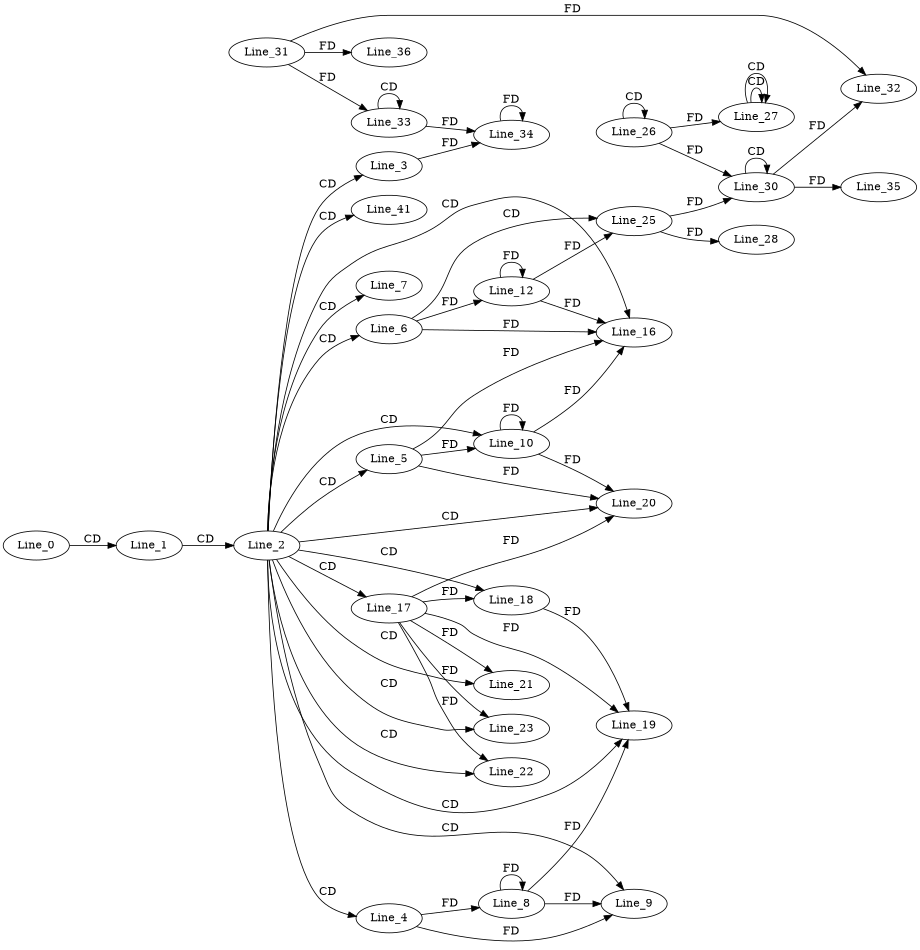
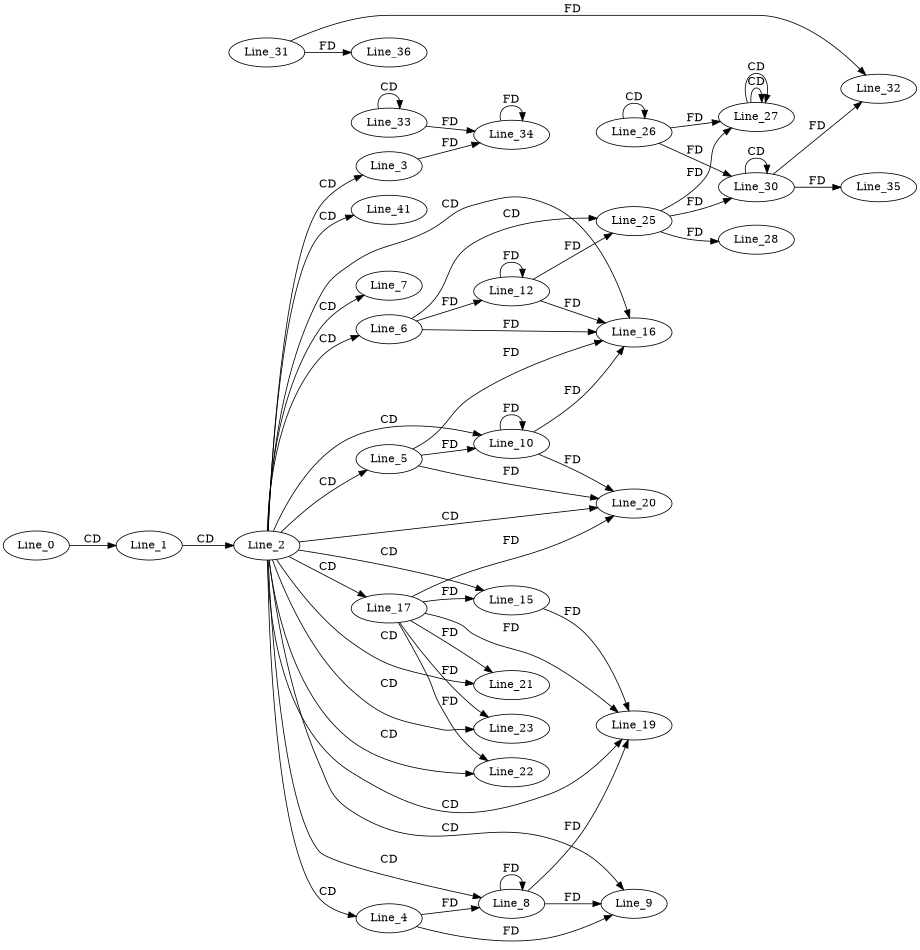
edge "Line_31" -> "Line_33": removed, label "FD"
edge "Line_25" -> "Line_27": added, label "FD"
node "Line_18": label "Line_18" -> "Line_15"
edge "Line_2" -> "Line_8": added, label "CD"
